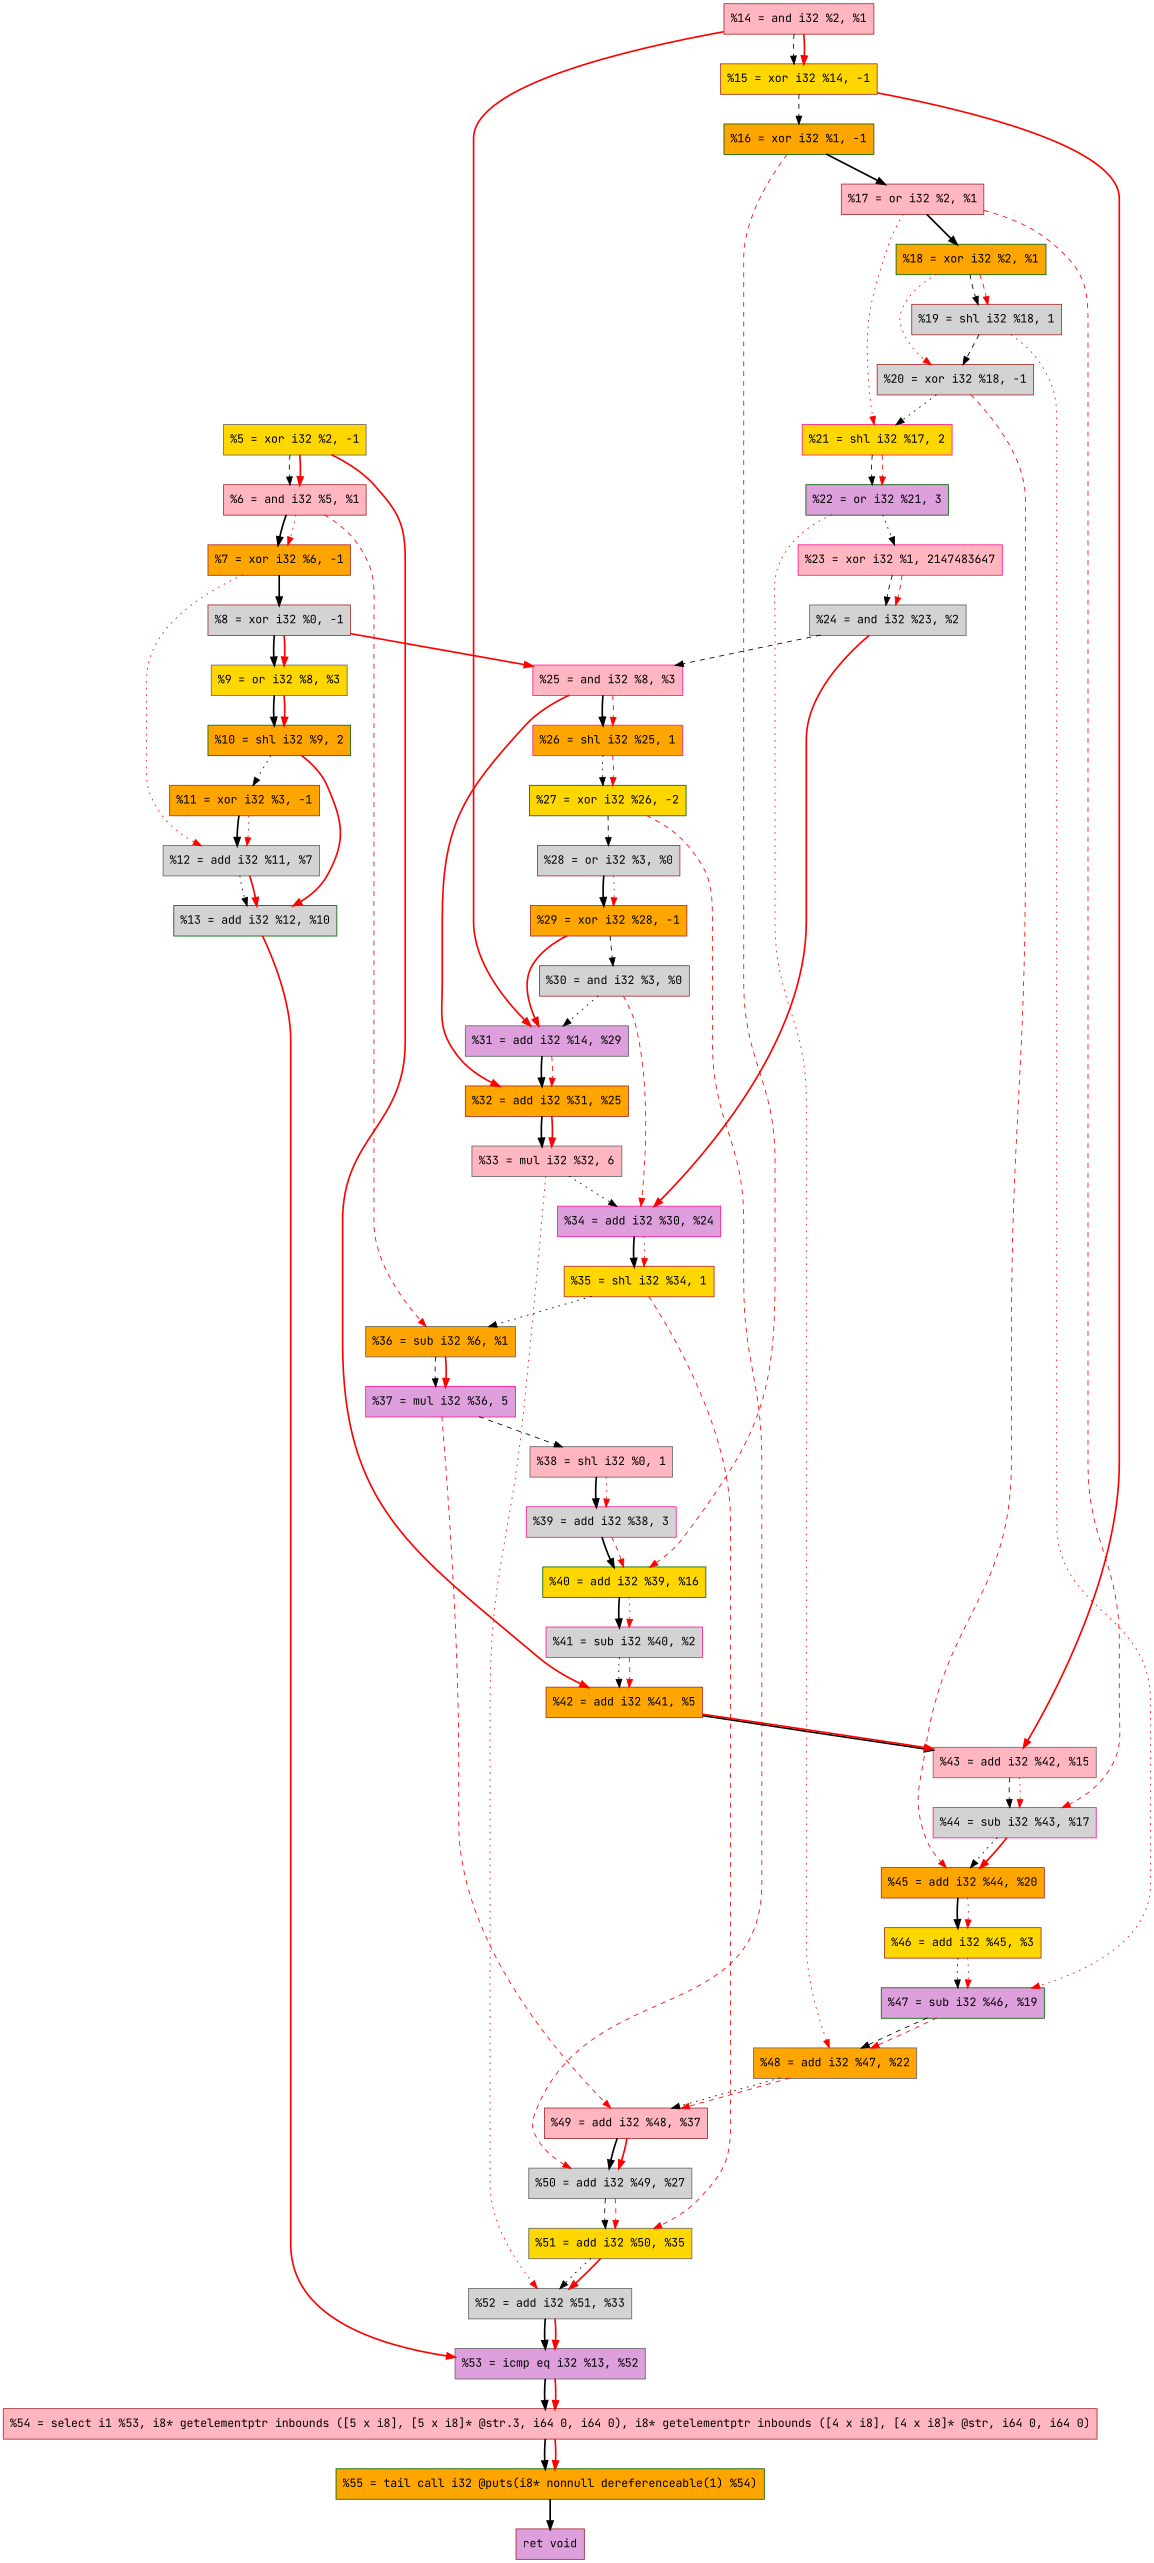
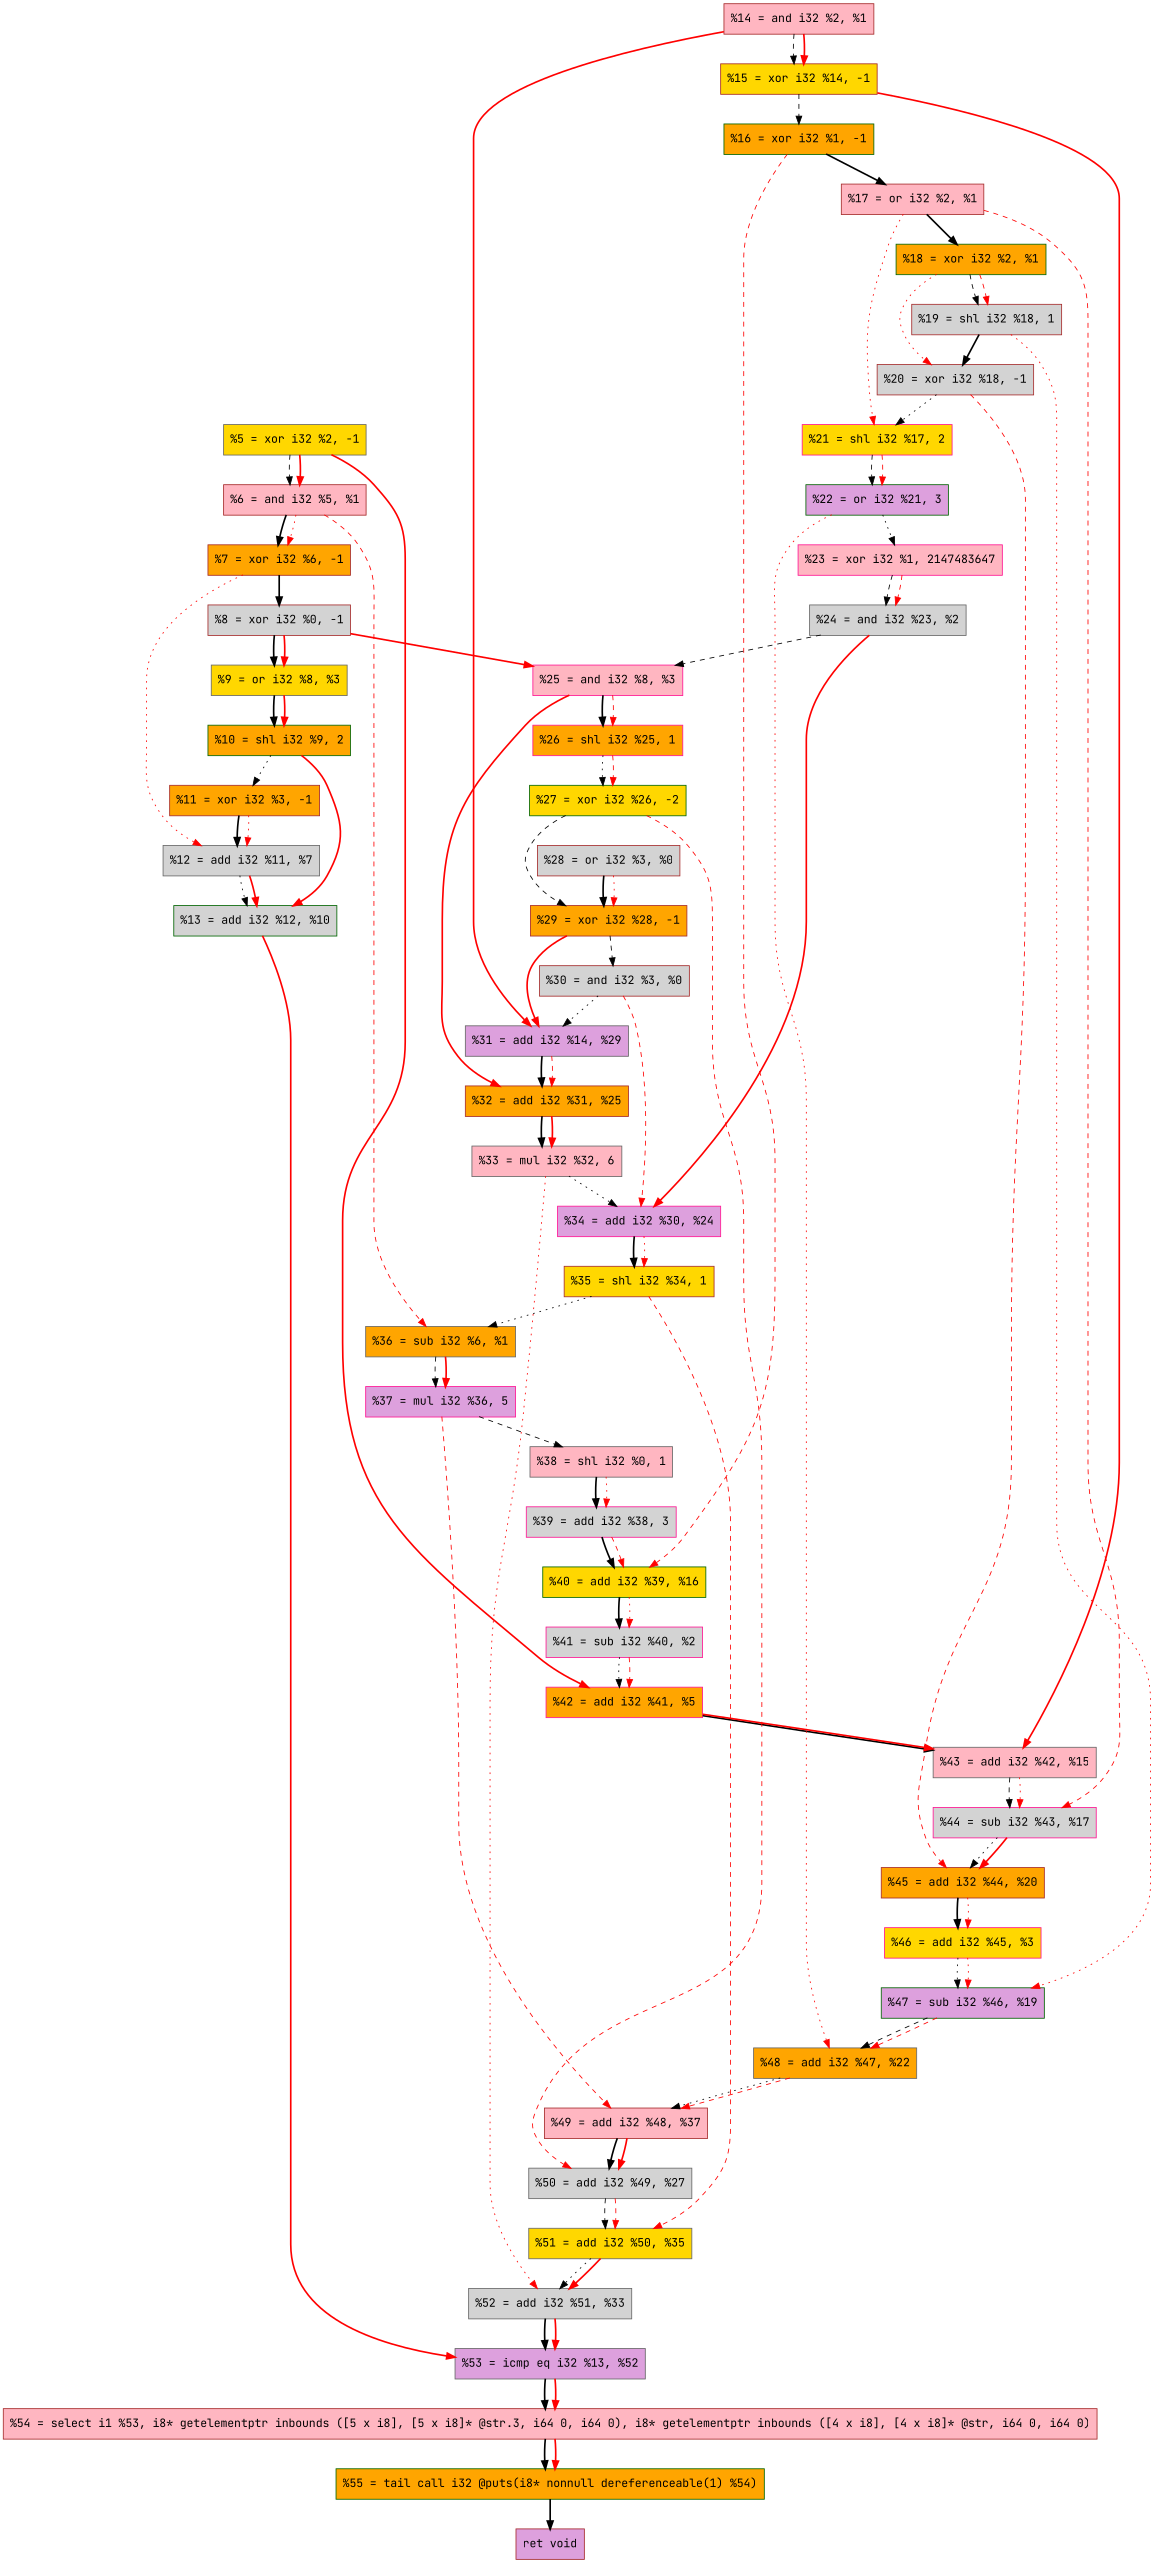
edge "%19 = shl i32 %18, 1" -> "%20 = xor i32 %18, -1": style dashed -> bold
edge "%27 = xor i32 %26, -2" -> "%28 = or i32 %3, %0": now "%27 = xor i32 %26, -2" -> "%29 = xor i32 %28, -1"
node "%42 = add i32 %41, %5": color brown -> deeppink
node "%46 = add i32 %45, %3": color brown -> deeppink
